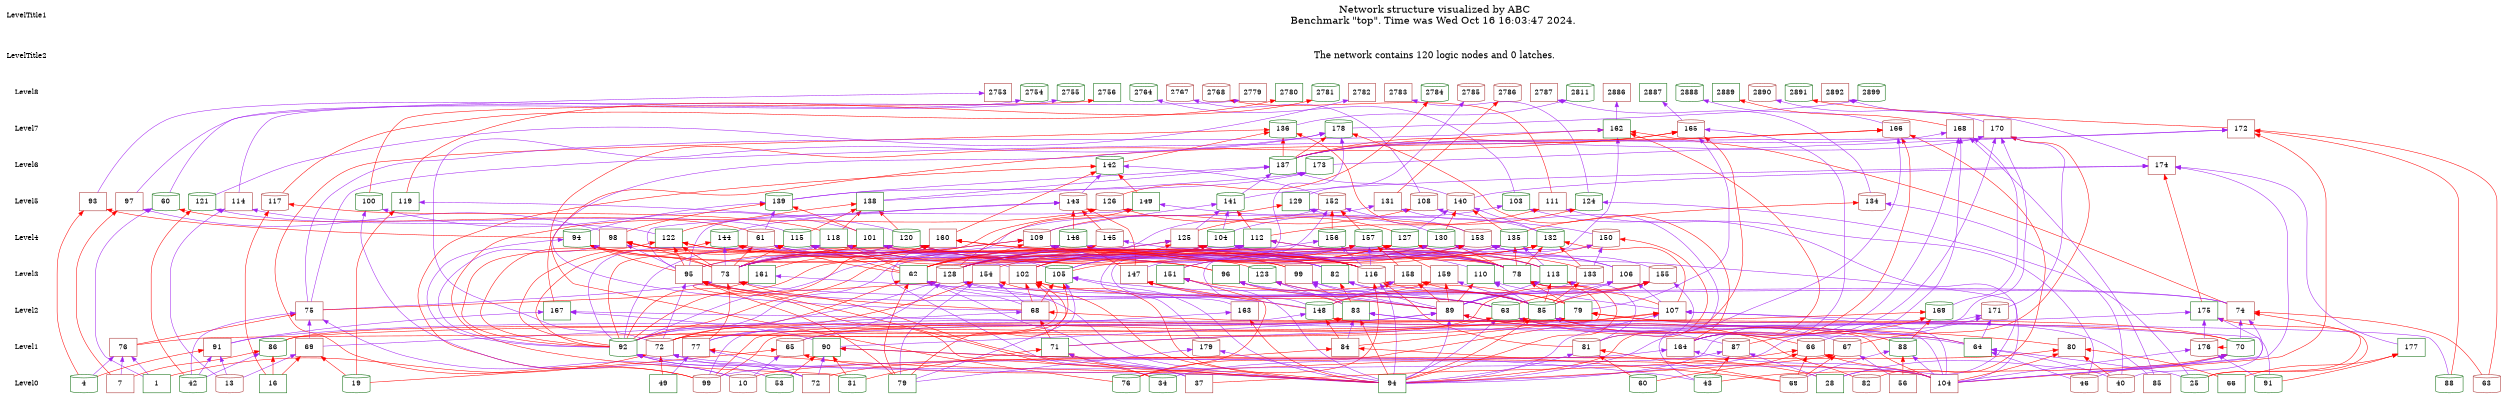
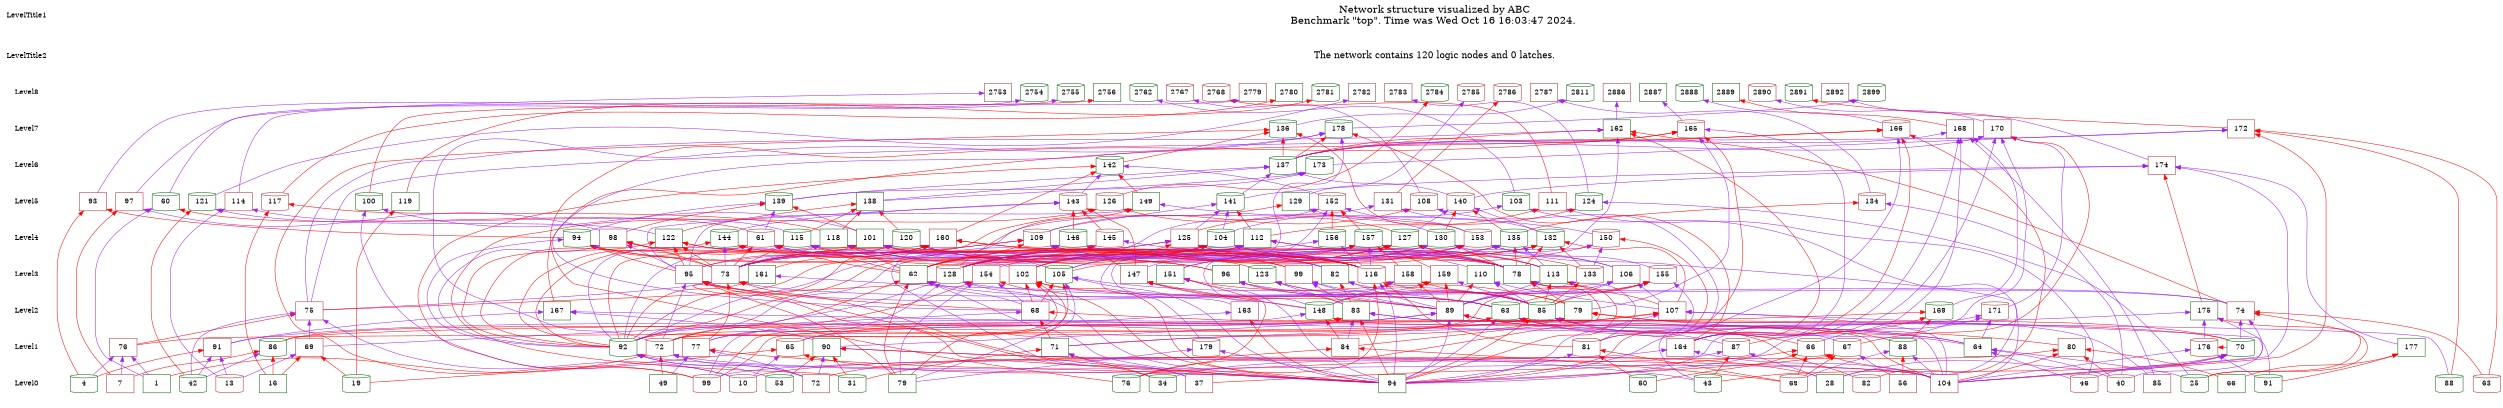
node "2764": label "2764" -> "2762"
edge "120" -> "119": removed
